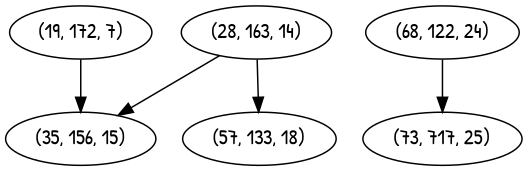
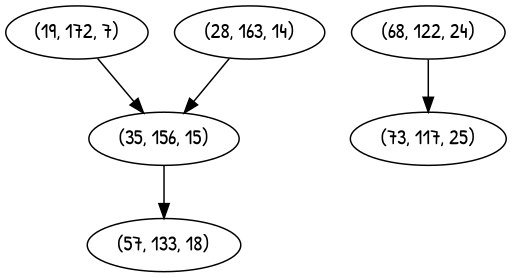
edge "(28, 163, 14)" -> "(57, 133, 18)": now "(35, 156, 15)" -> "(57, 133, 18)"
node "(73, 717, 25)": label "(73, 717, 25)" -> "(73, 117, 25)"
